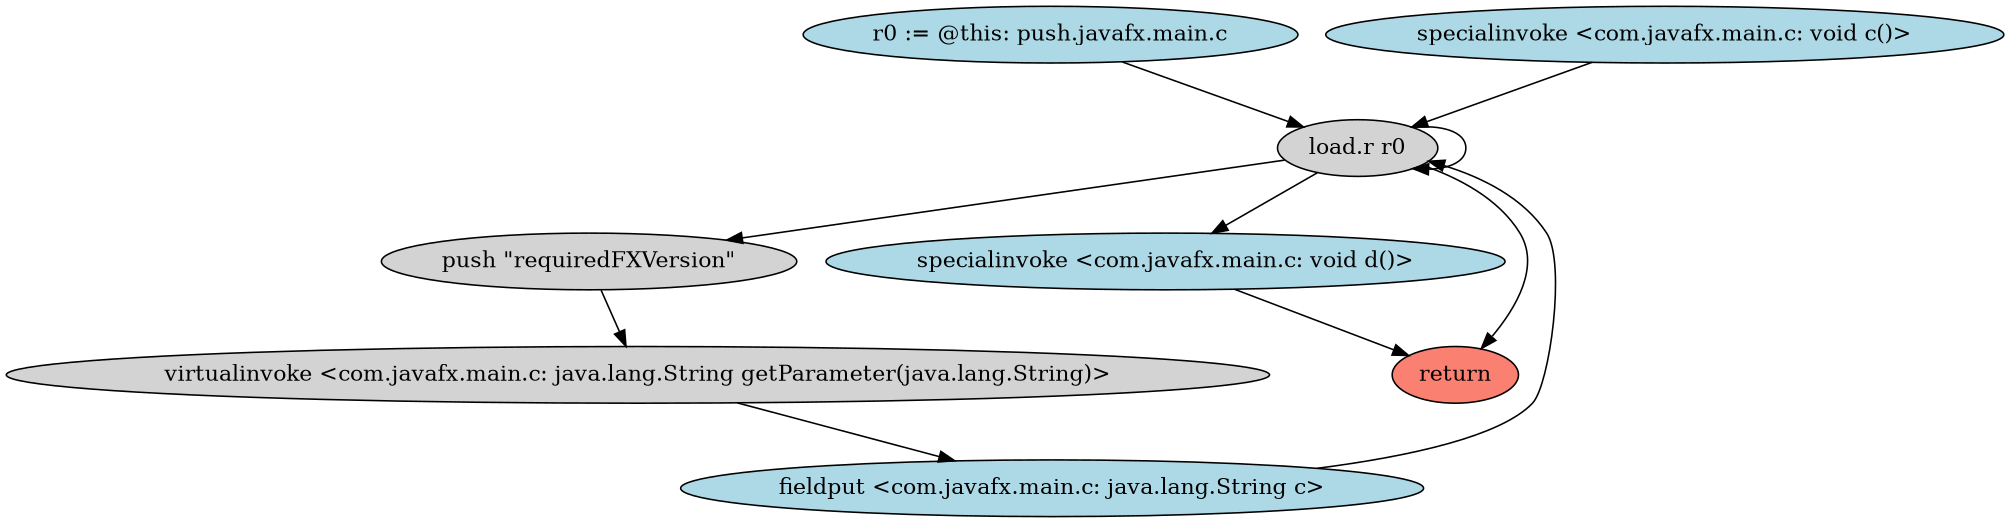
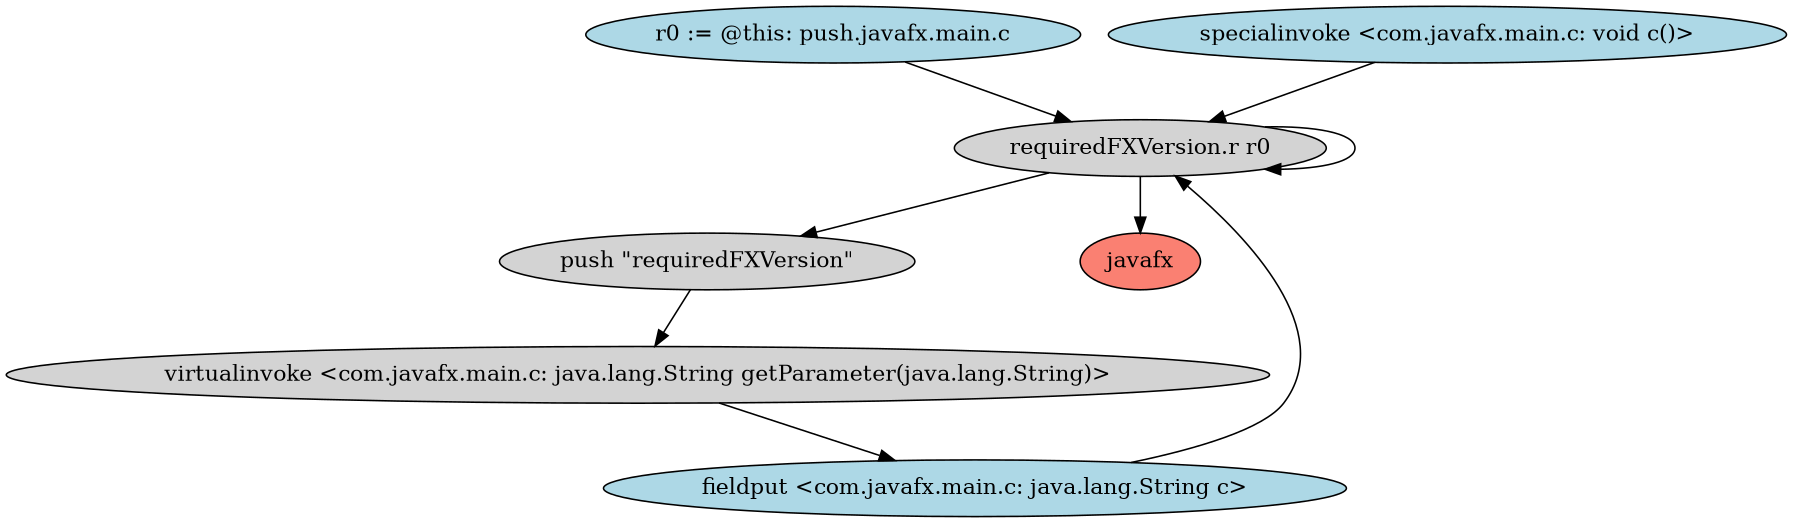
node "load.r r0": label "load.r r0" -> "requiredFXVersion.r r0"
node "specialinvoke <com.javafx.main.c: void d()>": removed
node "return": label "return" -> "javafx"
